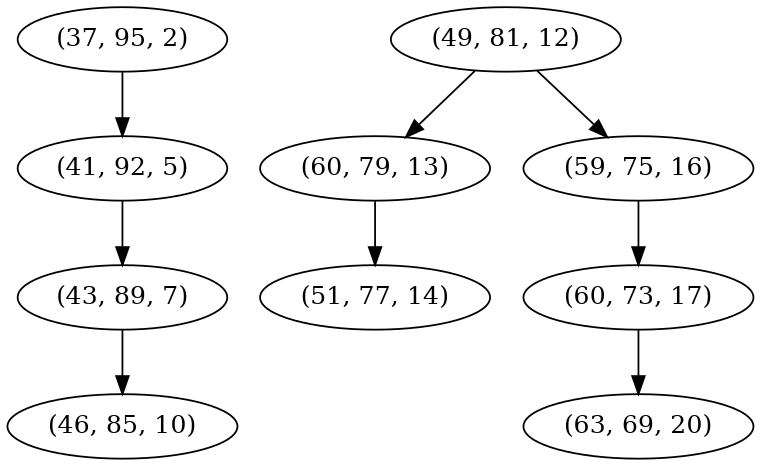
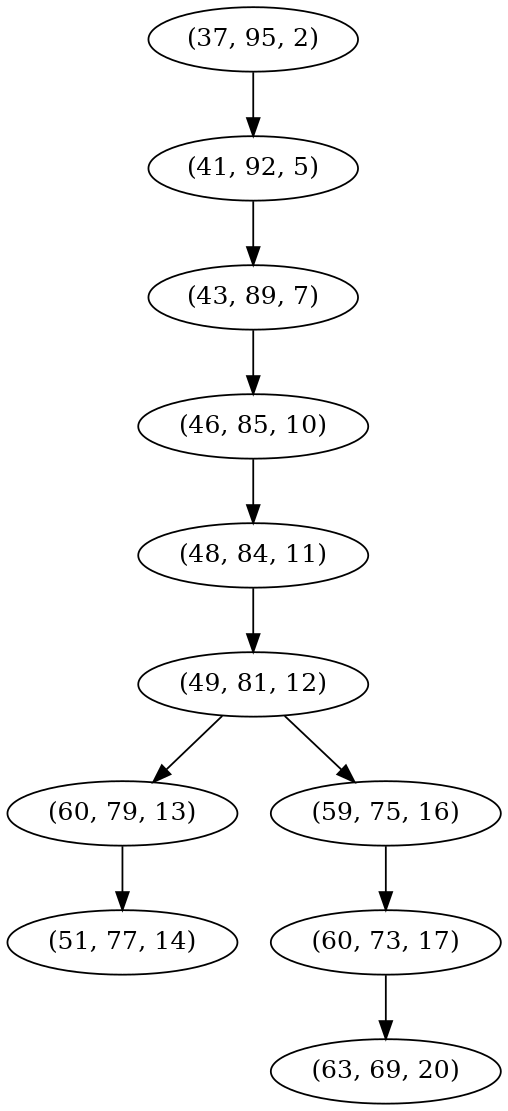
node "(48, 84, 11)": added
